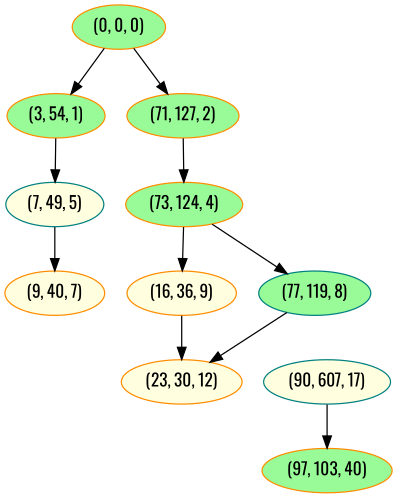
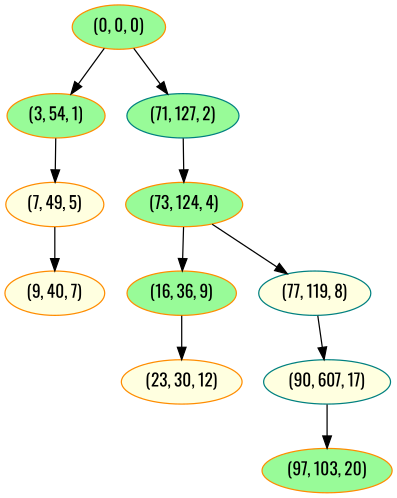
node "(71, 127, 2)": color darkorange -> teal
node "(7, 49, 5)": color teal -> darkorange
node "(16, 36, 9)": fillcolor lightyellow -> palegreen
node "(77, 119, 8)": fillcolor palegreen -> lightyellow
edge "(77, 119, 8)" -> "(23, 30, 12)": now "(77, 119, 8)" -> "(90, 607, 17)"
node "(97, 103, 40)": label "(97, 103, 40)" -> "(97, 103, 20)"
